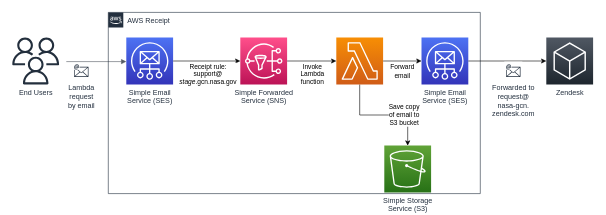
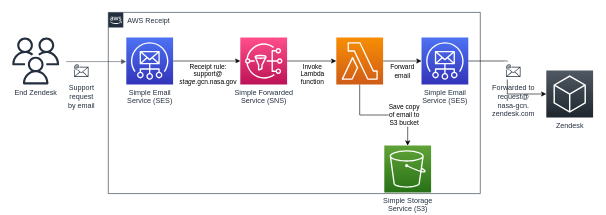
node "Zendesk": moved (570, 61) -> (570, 94)
node "End Users": label "End Users" -> "End Zendesk"
node "Lambda request by email": label "Lambda request by email" -> "Support request by email"
